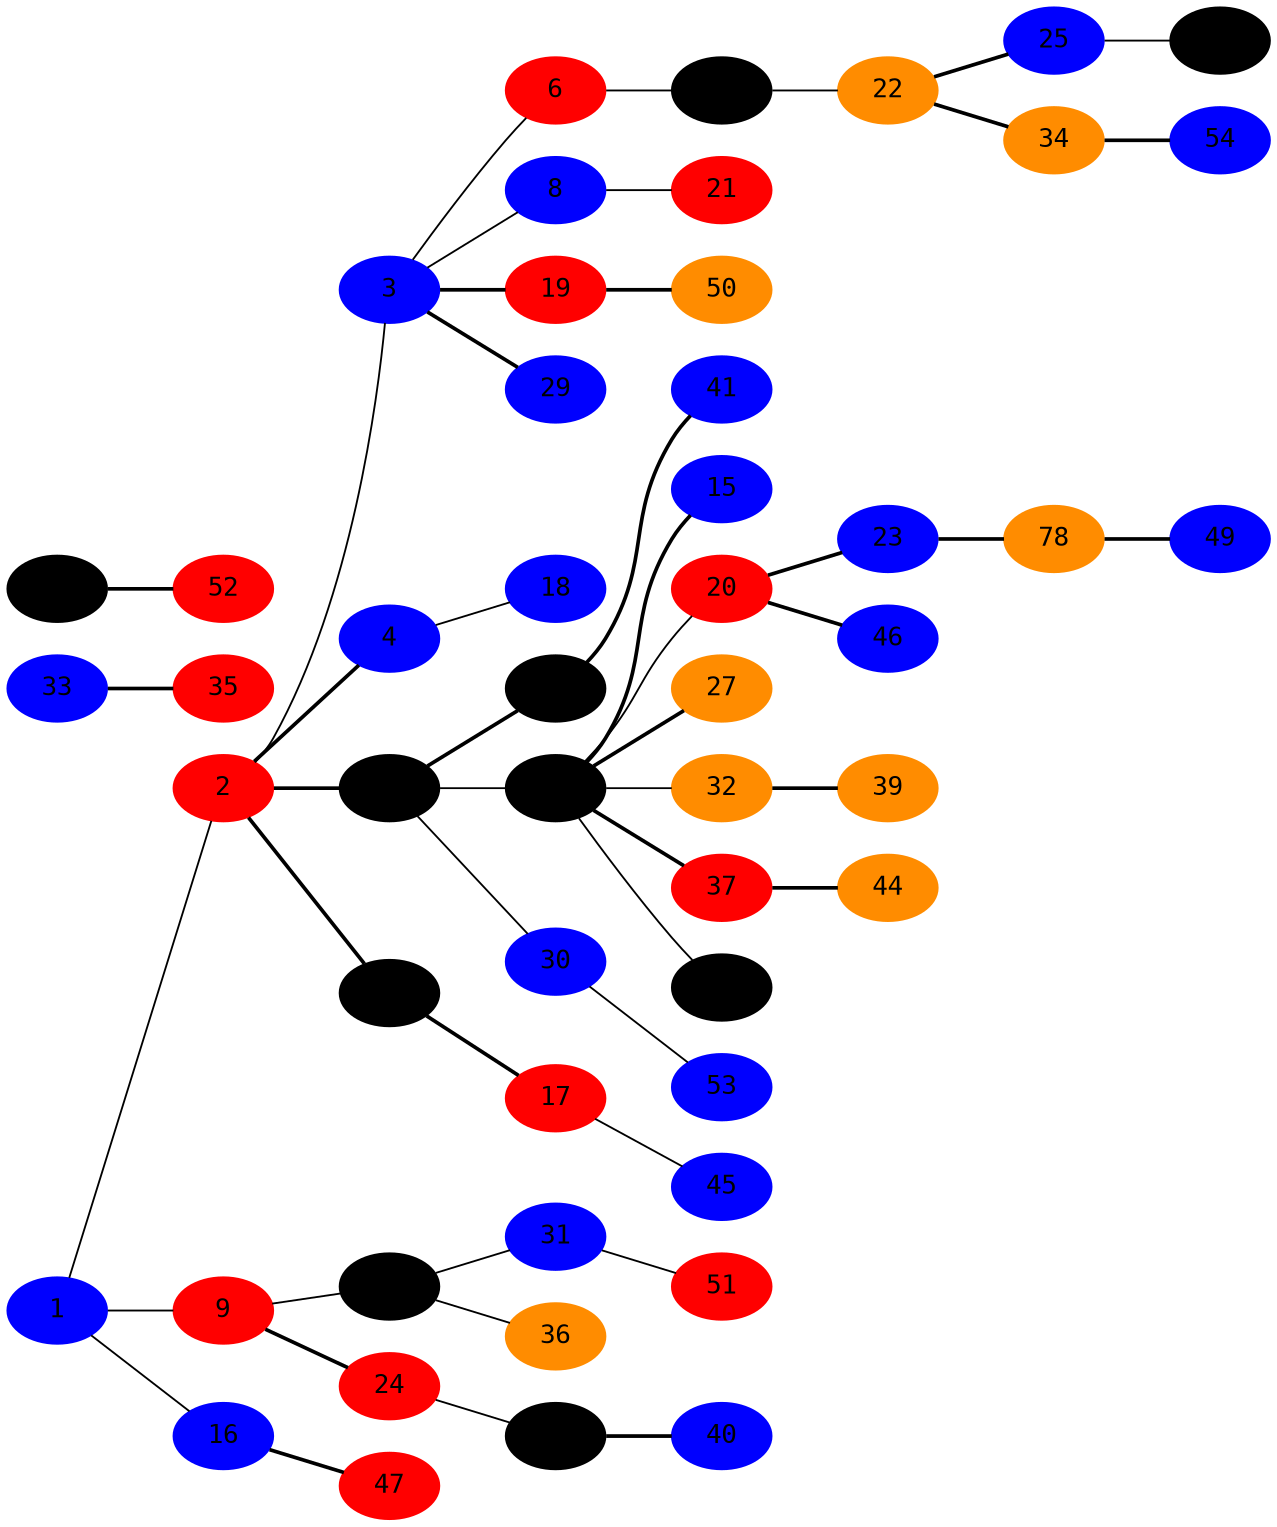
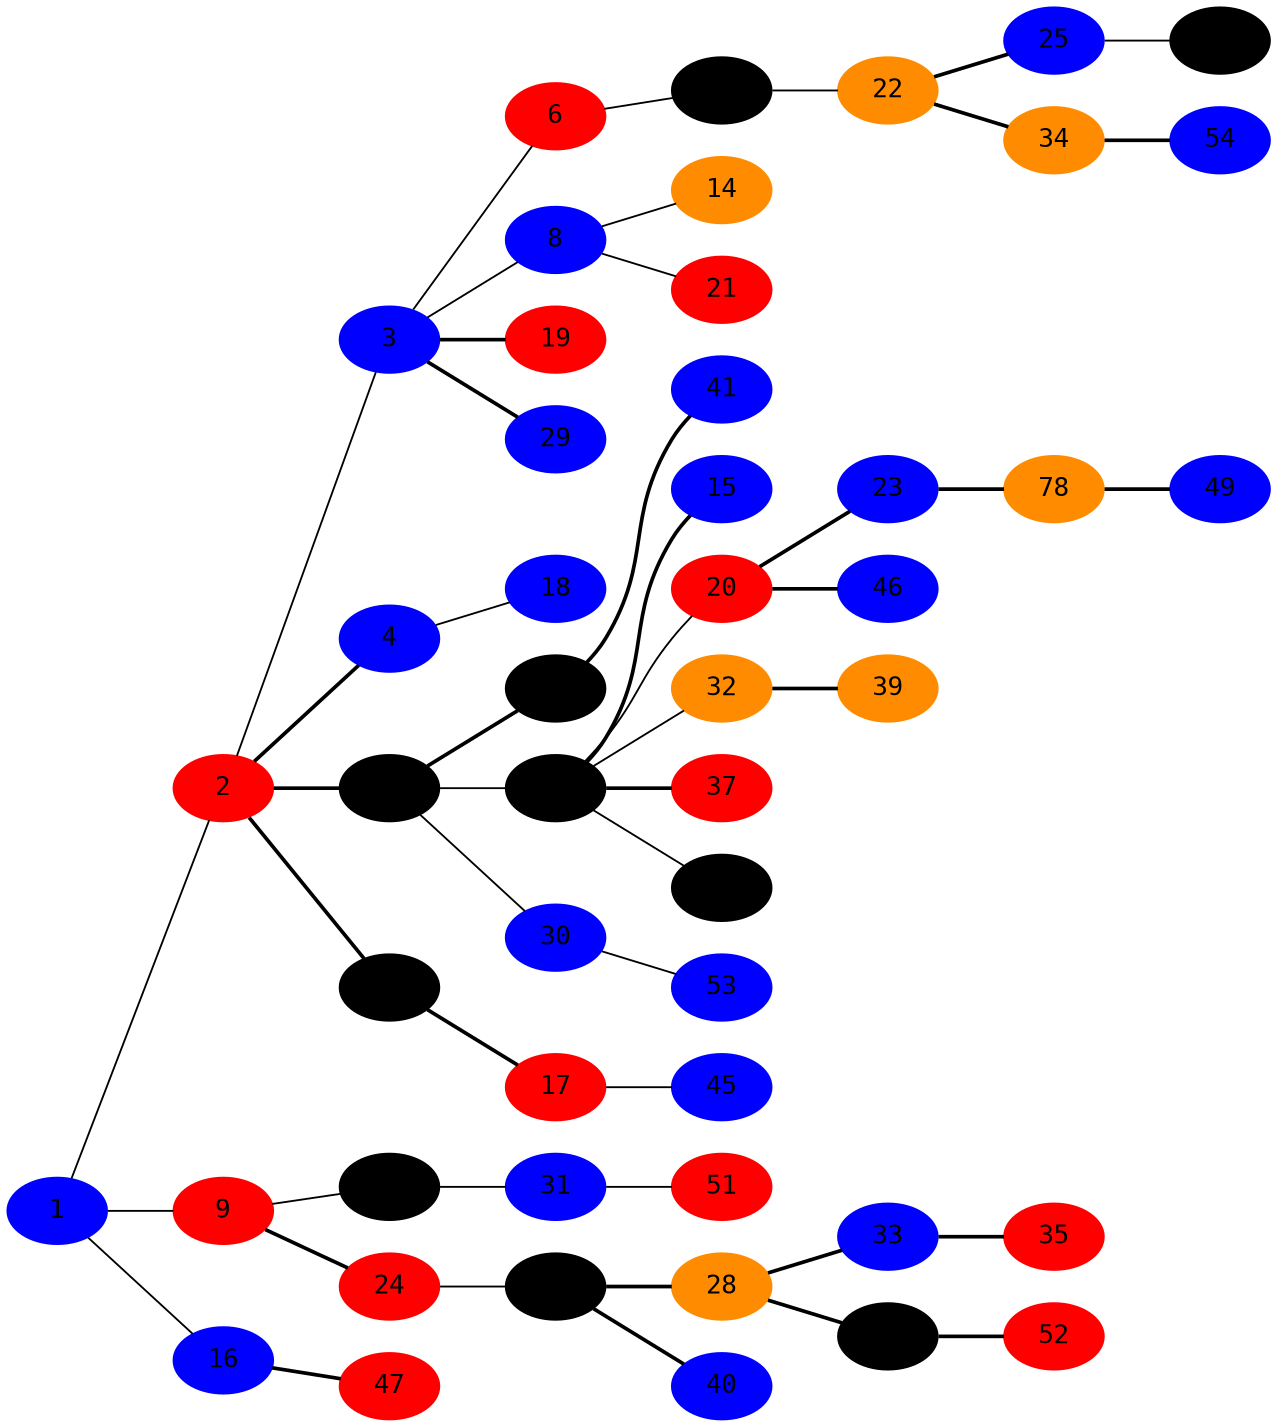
node "14": added
node "50": removed
node "27": removed
node "44": removed
node "28": added
node "36": removed
